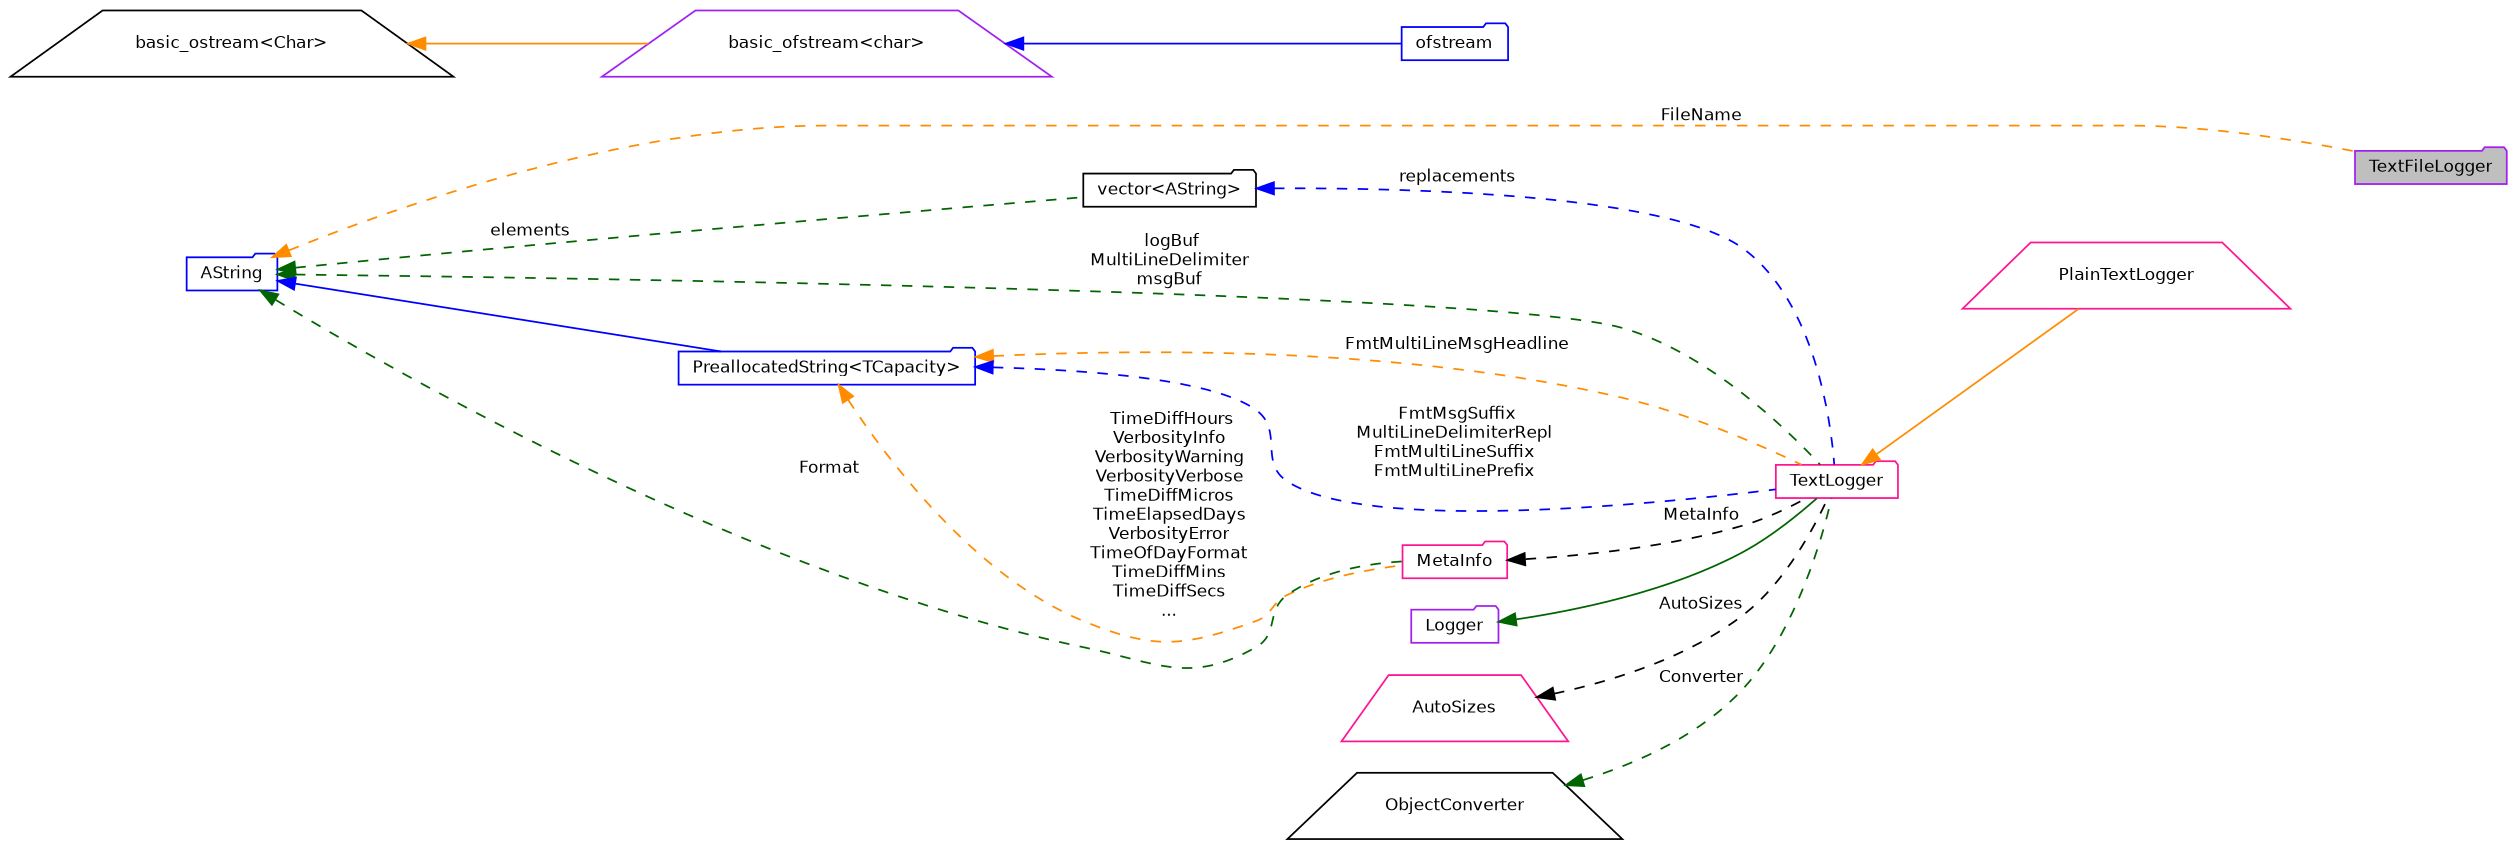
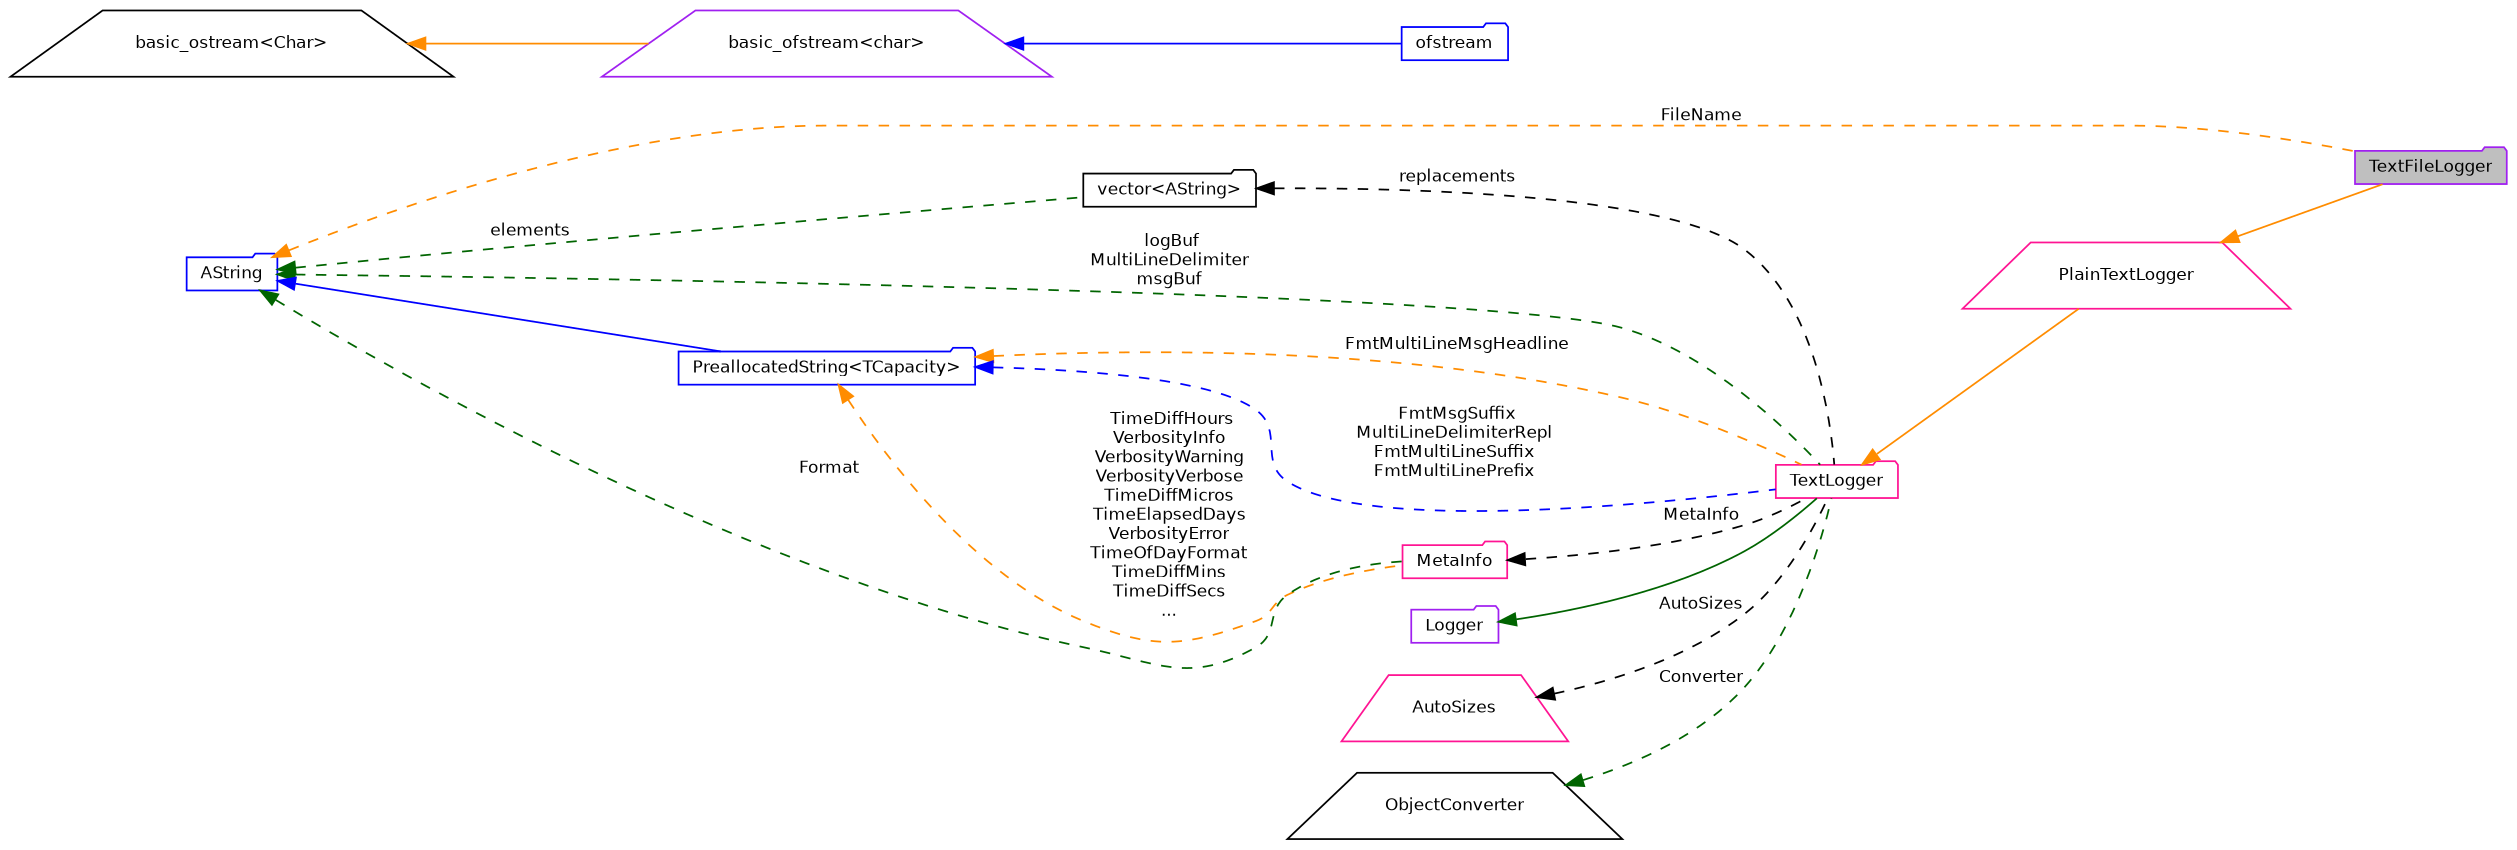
edge "TextFileLogger" -> "PlainTextLogger": added
edge "TextLogger" -> "vector<AString>": color blue -> black
